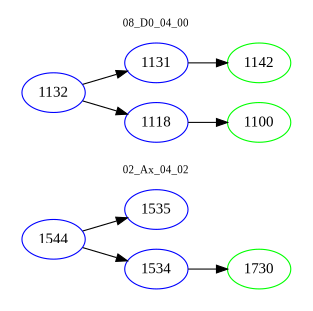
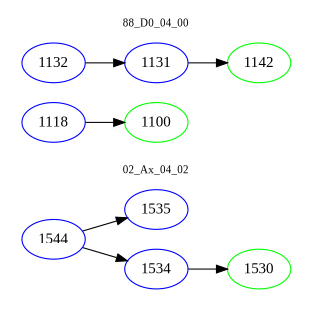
cluster "08_D0_04_00": label "08_D0_04_00" -> "88_D0_04_00"
edge "1132" -> "1118": removed
node "1730": label "1730" -> "1530"
